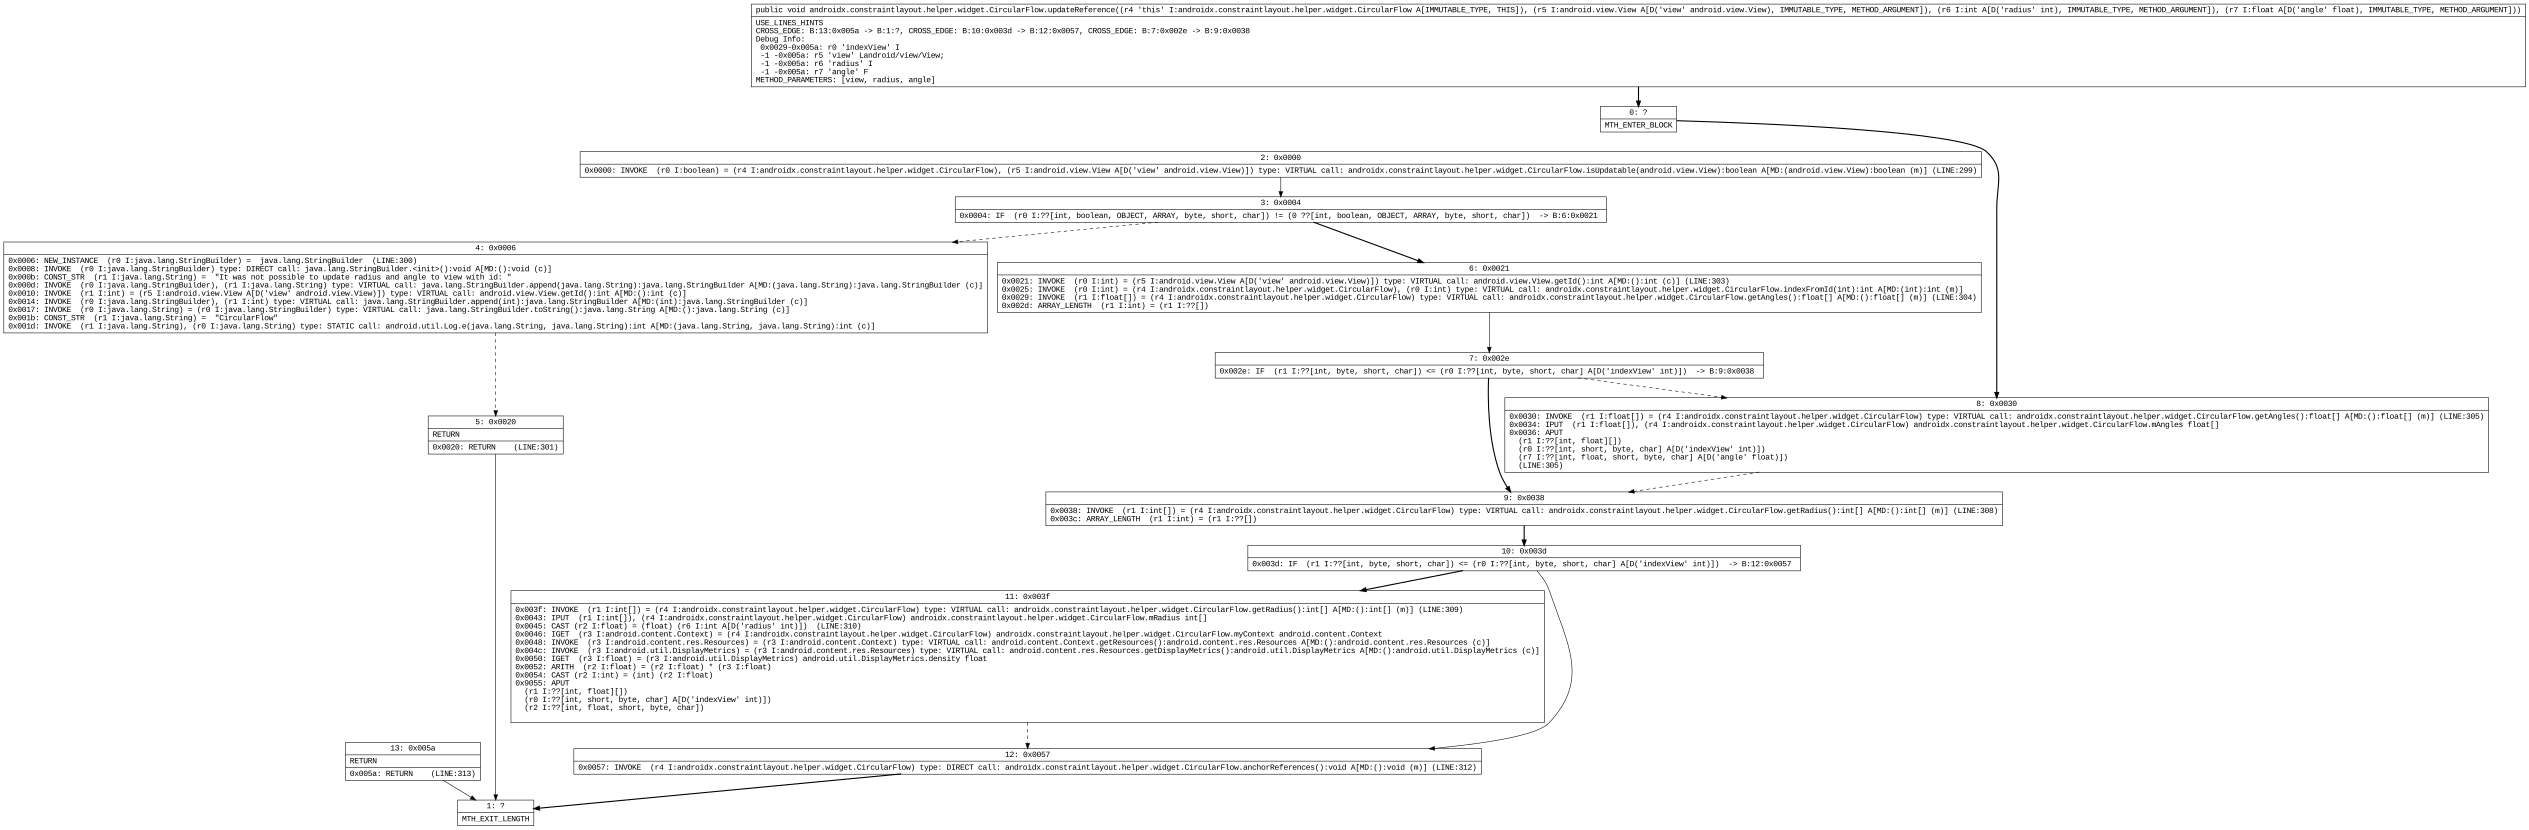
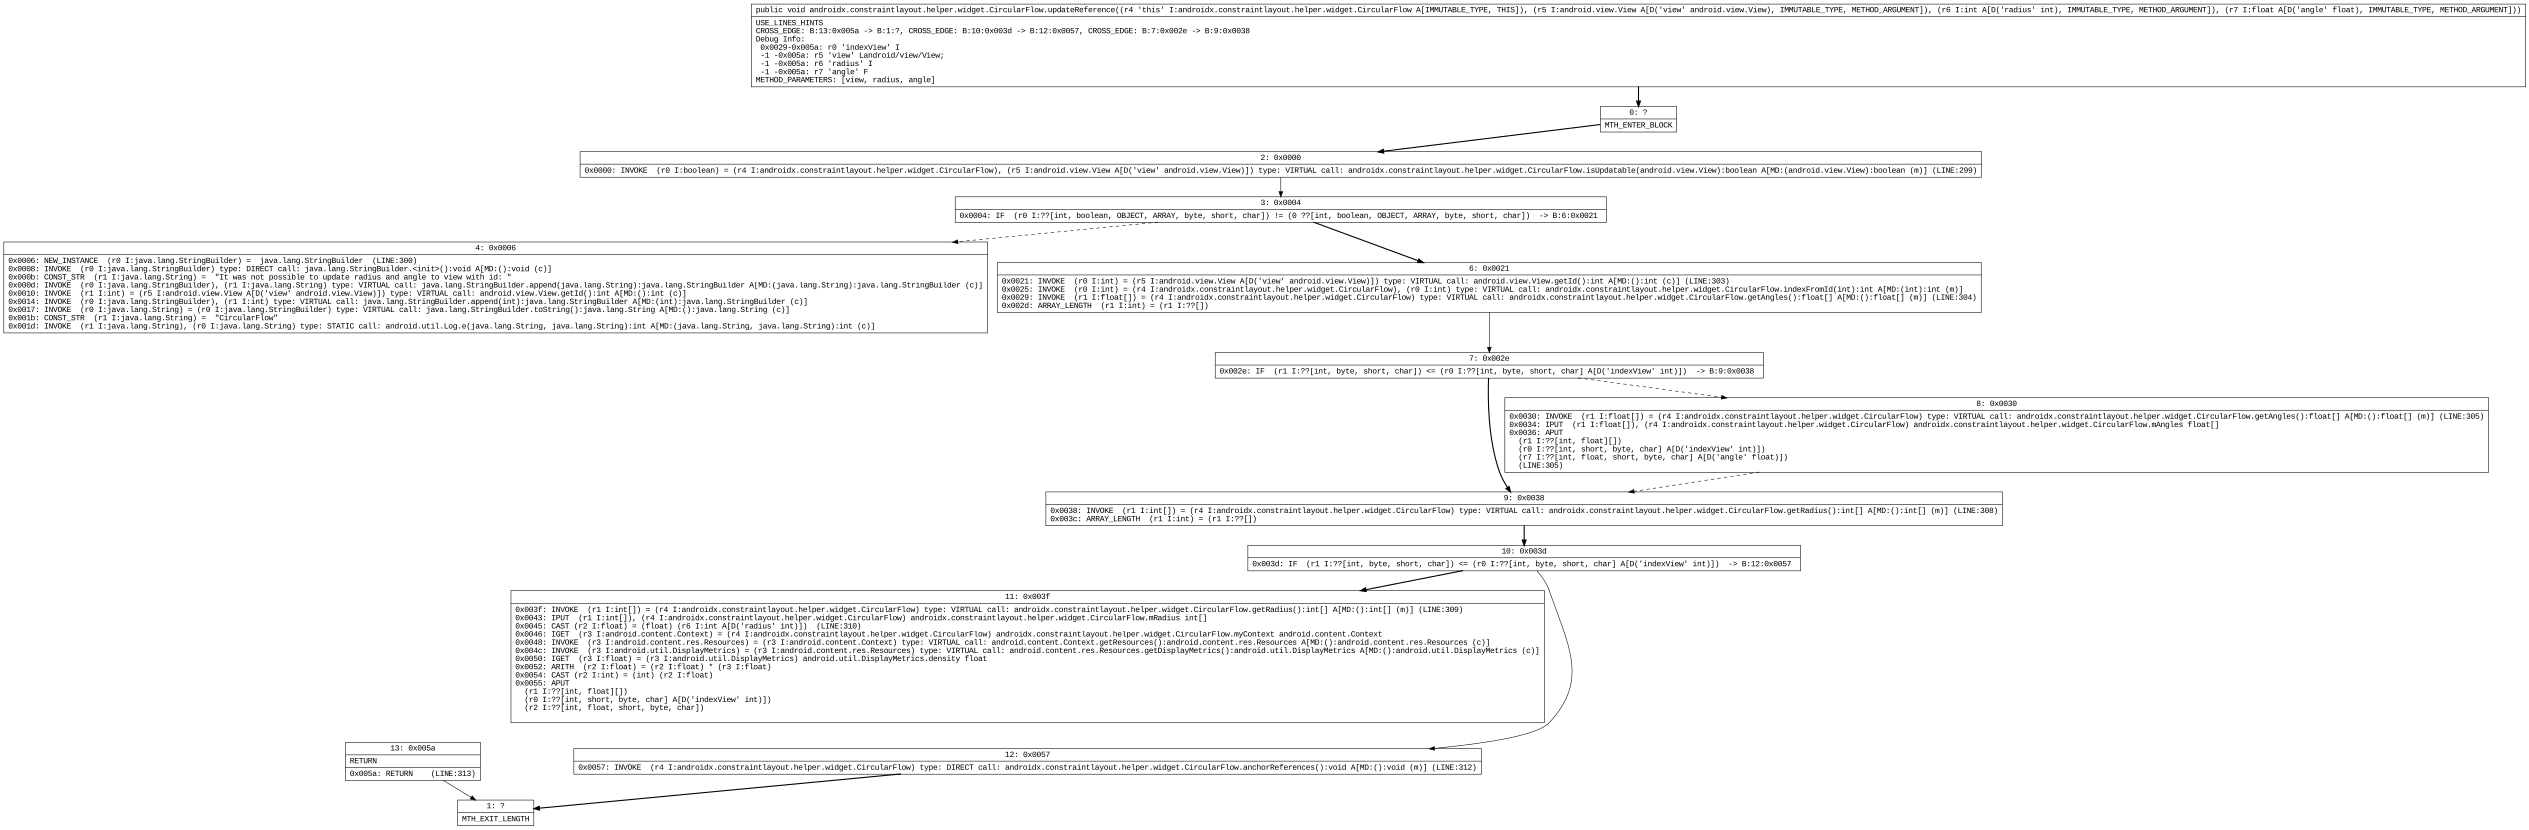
edge "0: ?" -> "8: 0x0030": now "0: ?" -> "2: 0x0000"
node "5: 0x0020": removed
node "11: 0x003f": text "0x9055: APUT" -> "0x0055: APUT"
edge "11: 0x003f" -> "12: 0x0057": removed
